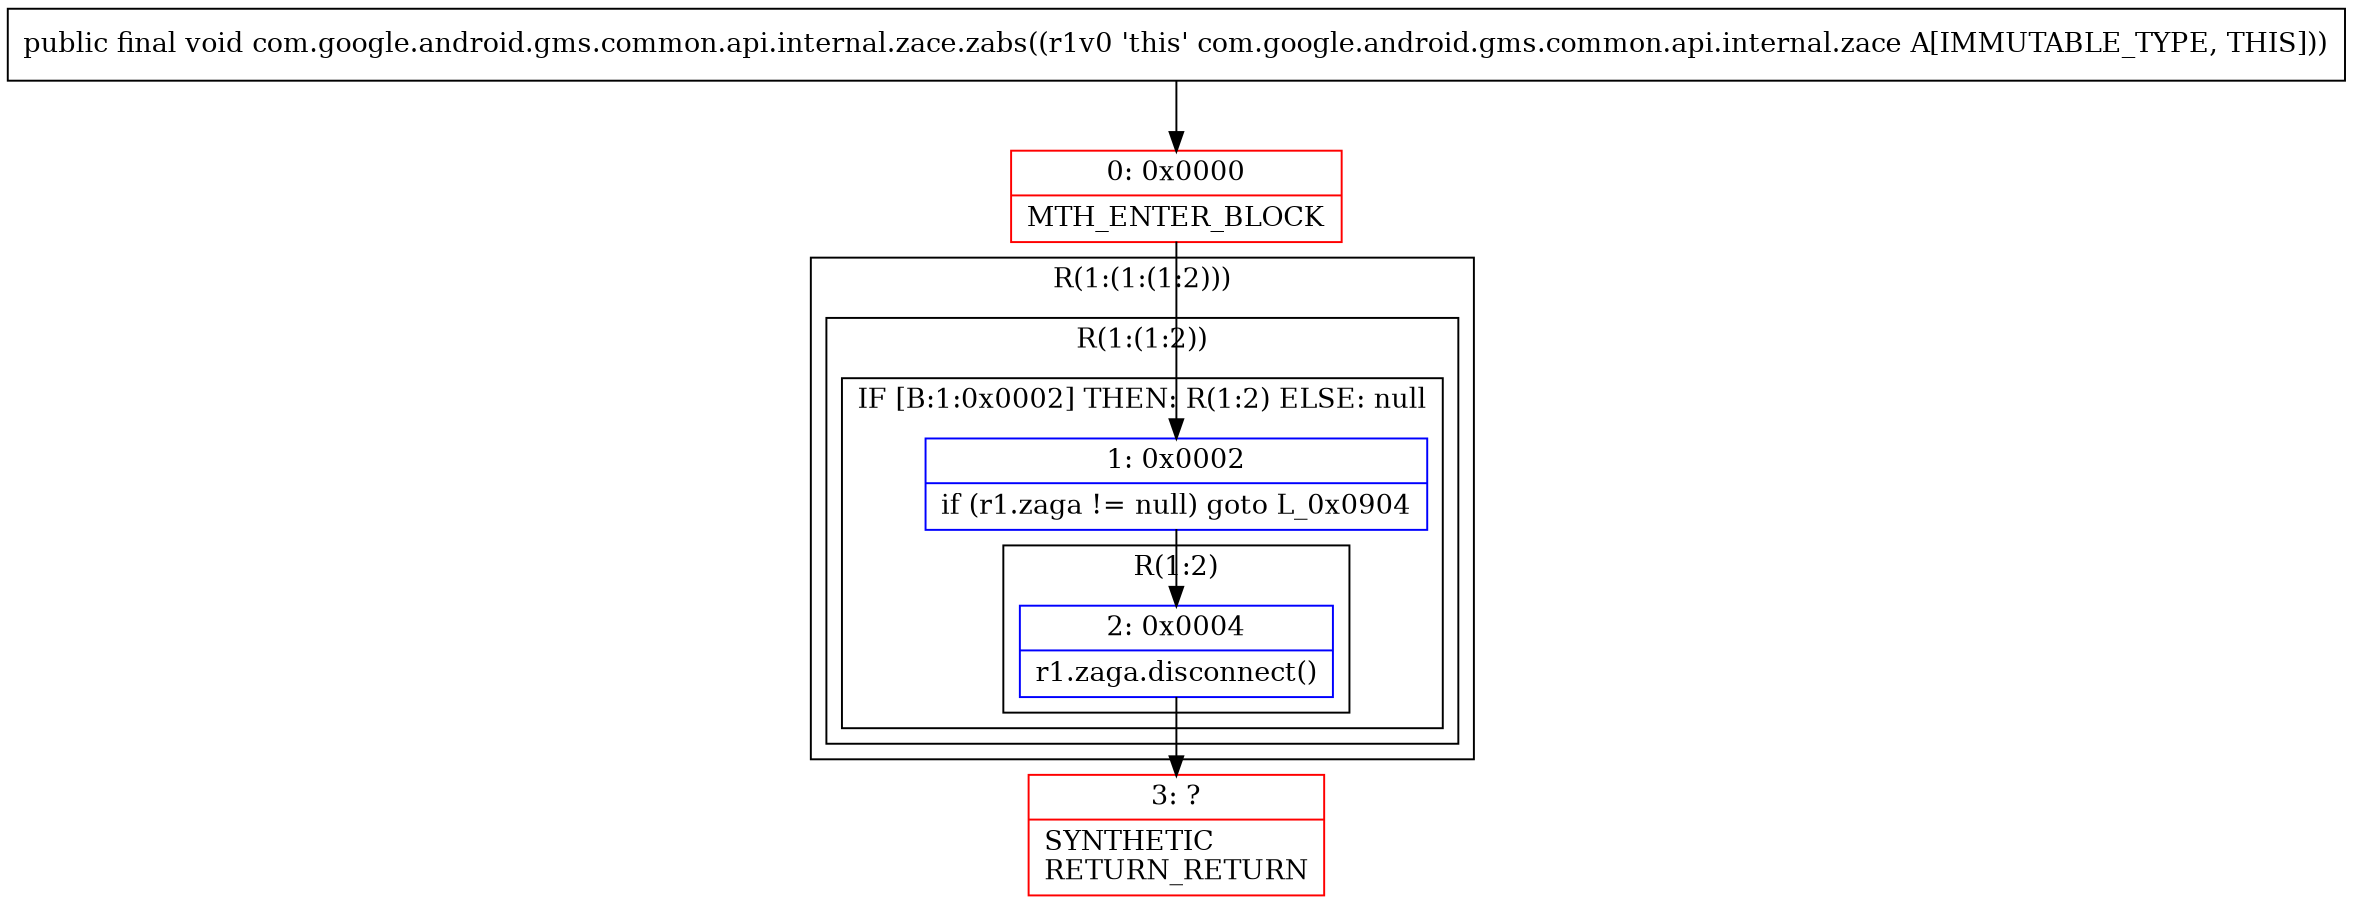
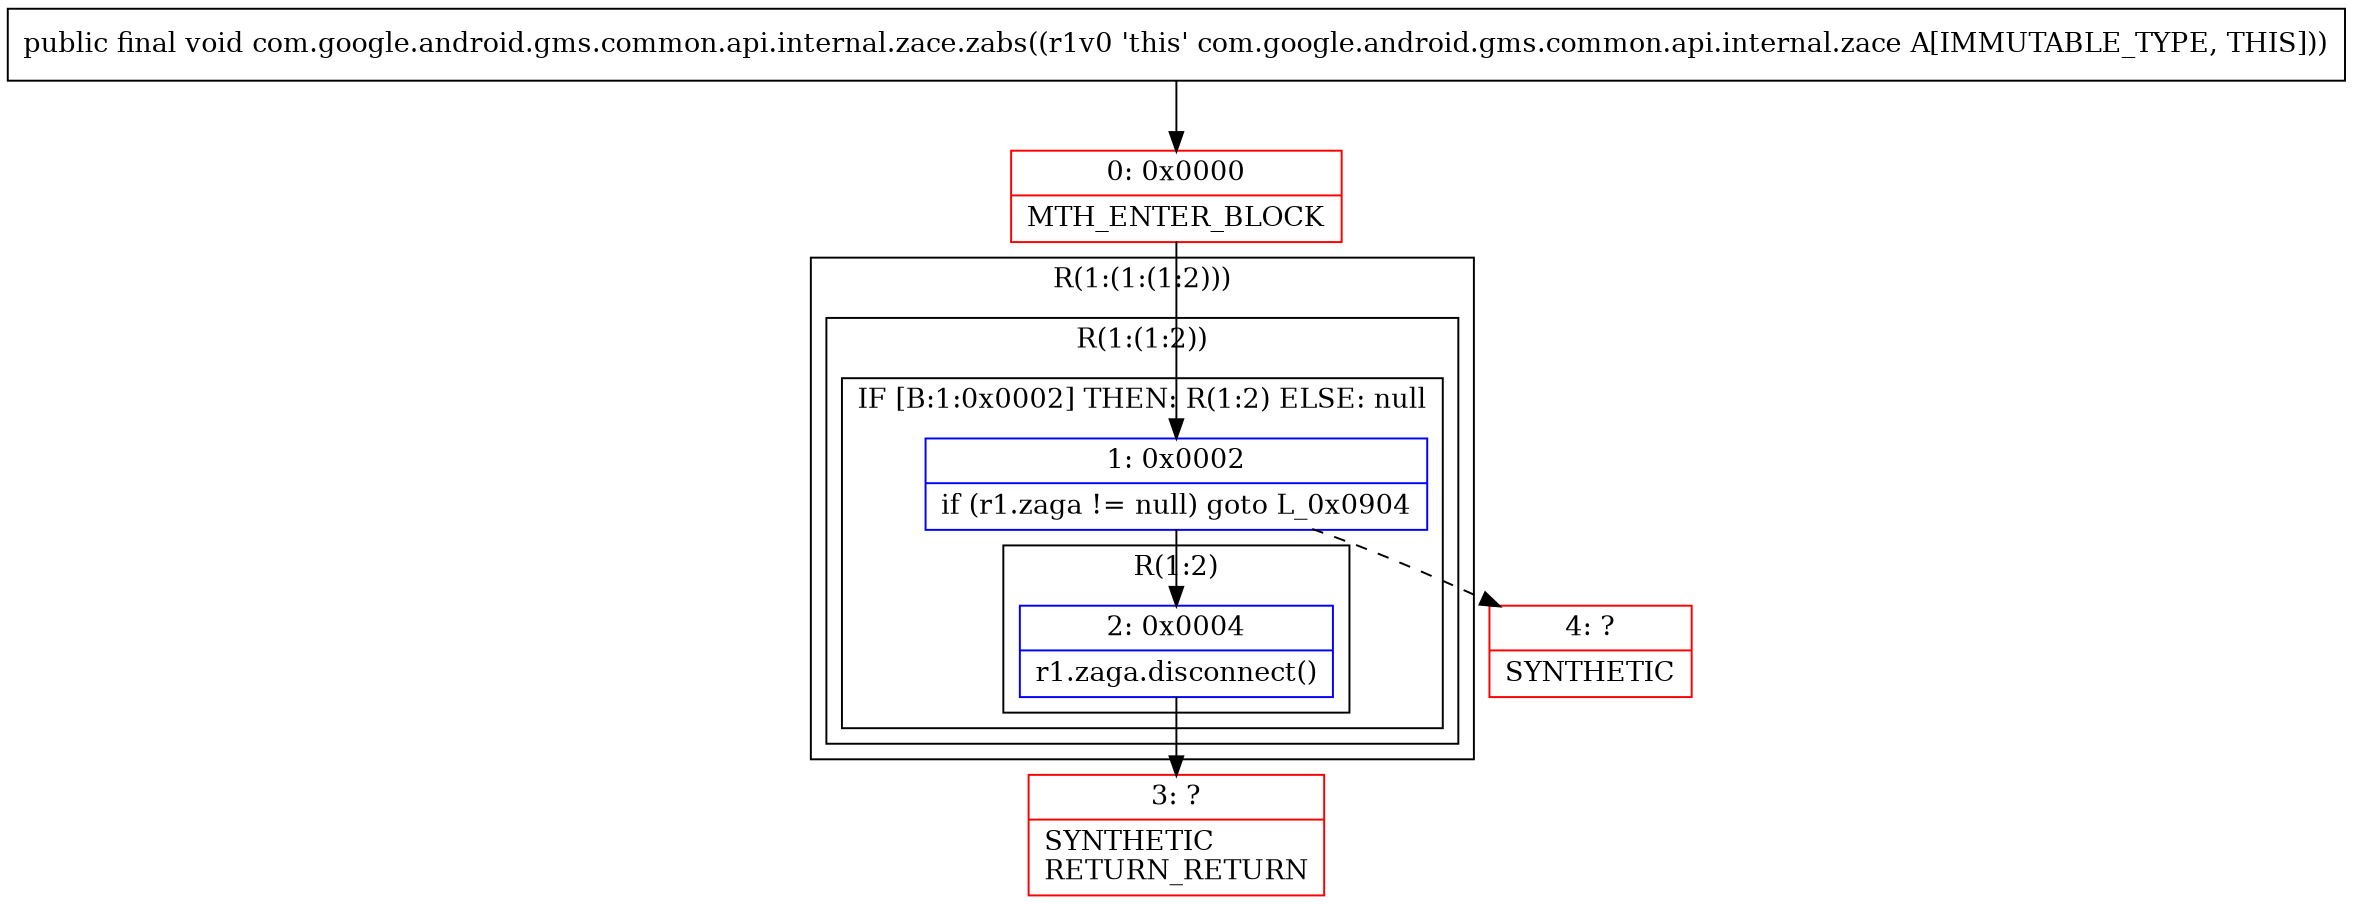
node "4: ?": added
